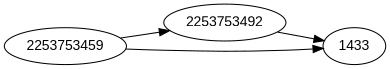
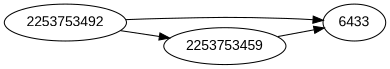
edge "2253753459" -> "2253753492": reversed
node "1433": label "1433" -> "6433"
